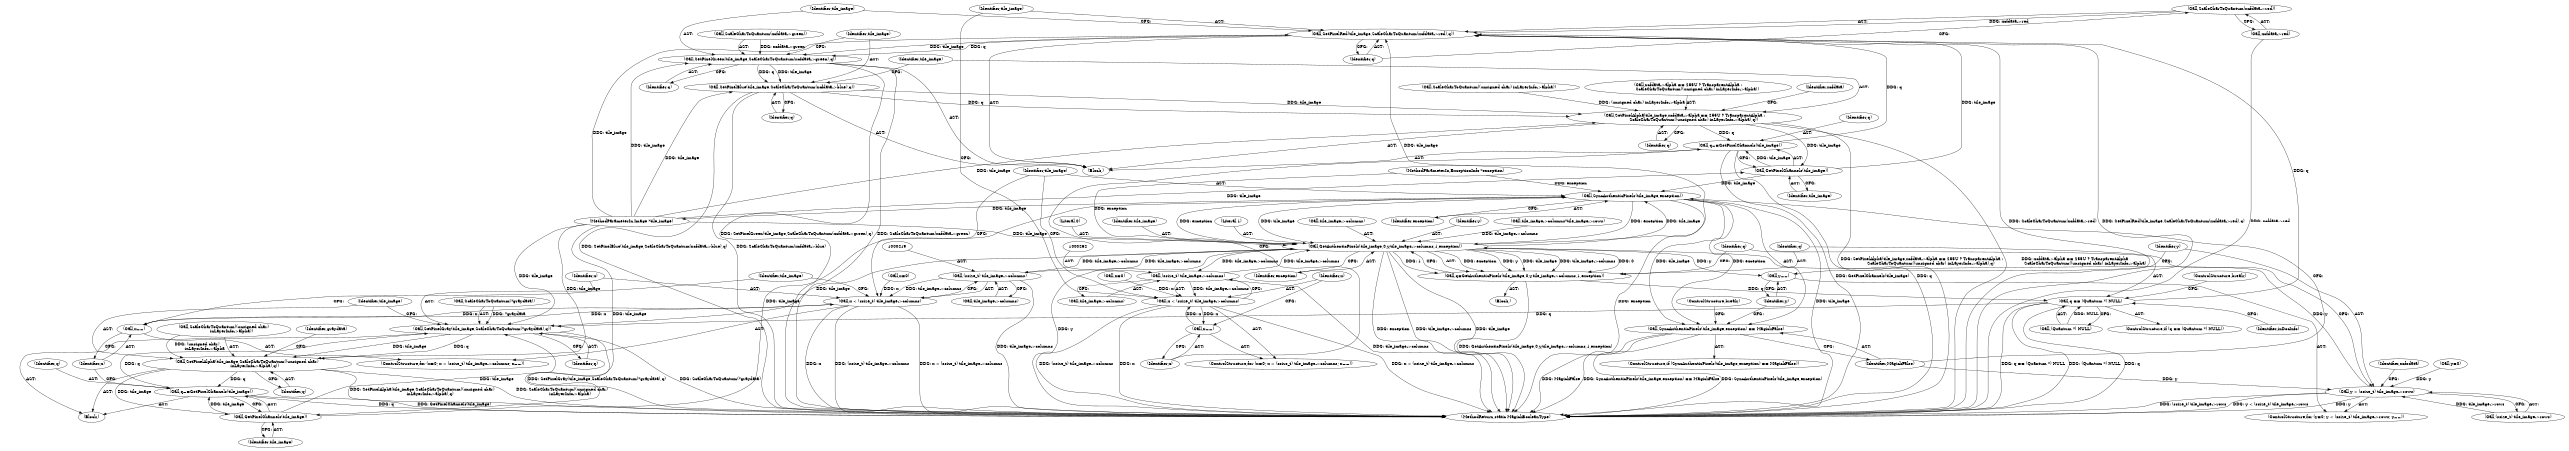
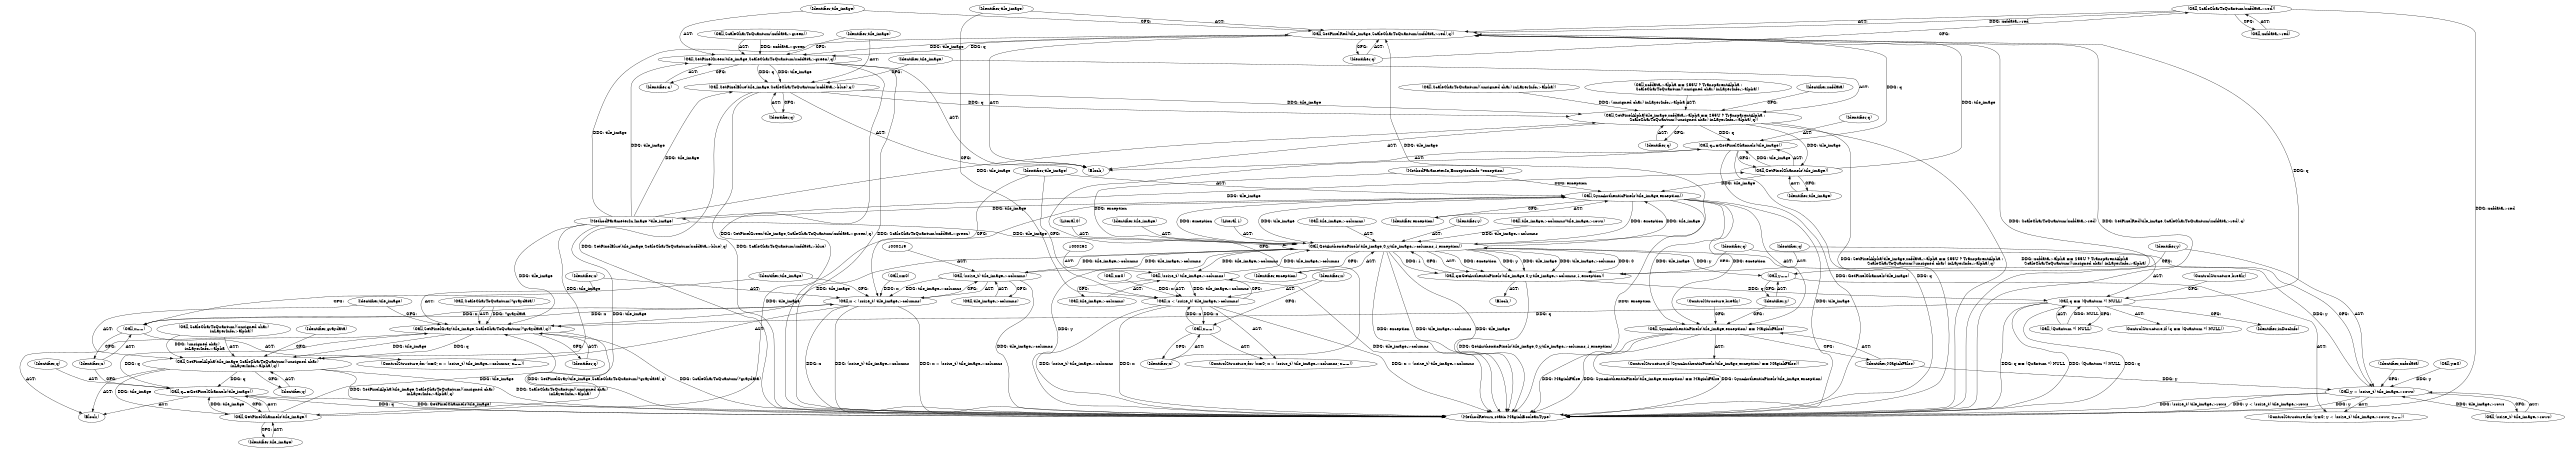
edge "(Identifier,MagickFalse)" -> "(Call,SyncAuthenticPixels(tile_image,exception))": removed, label "CFG:"
edge "(Identifier,inDocInfo)" -> "(Call,q == (Quantum *) NULL)": reversed
edge "(Call,xcfdata->red)" -> "(MethodReturn,static MagickBooleanType)": now "(Call,ScaleCharToQuantum(xcfdata->red))" -> "(MethodReturn,static MagickBooleanType)"
